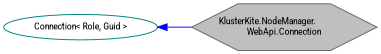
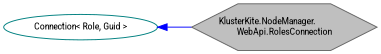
node "KlusterKite.NodeManager. WebApi.Connection": label "KlusterKite.NodeManager. WebApi.Connection" -> "KlusterKite.NodeManager. WebApi.RolesConnection"
